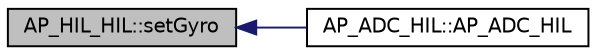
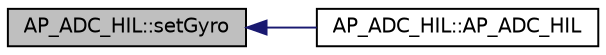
node "AP_HIL_HIL::setGyro": label "AP_HIL_HIL::setGyro" -> "AP_ADC_HIL::setGyro"
